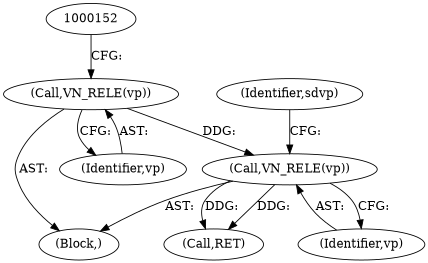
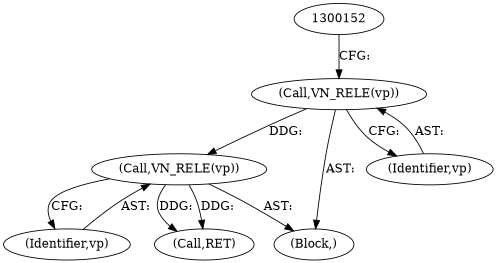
node "1000152": label "1000152" -> "1300152"
node "(Identifier,sdvp)": removed
